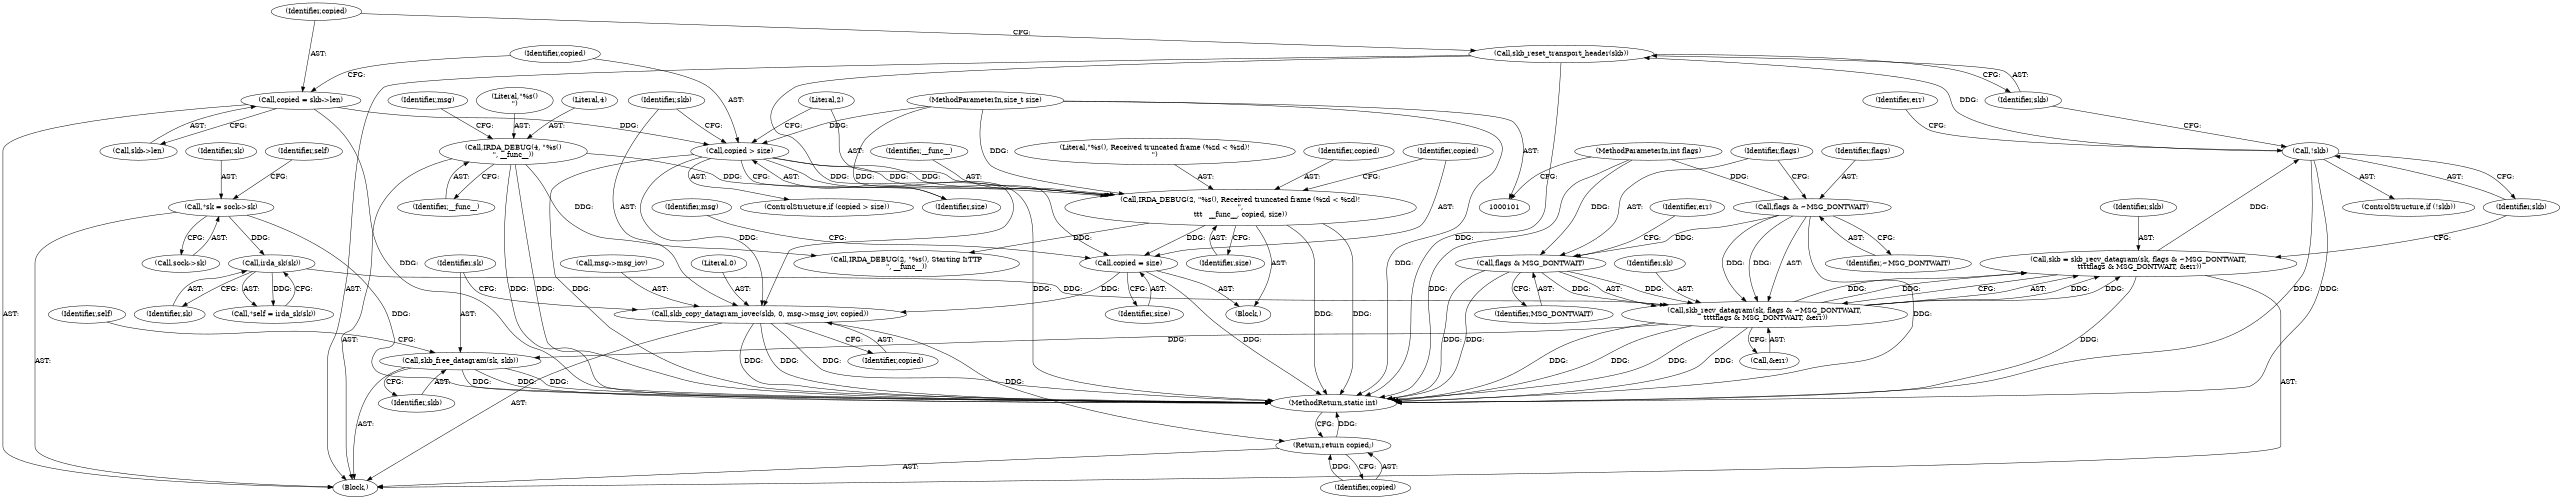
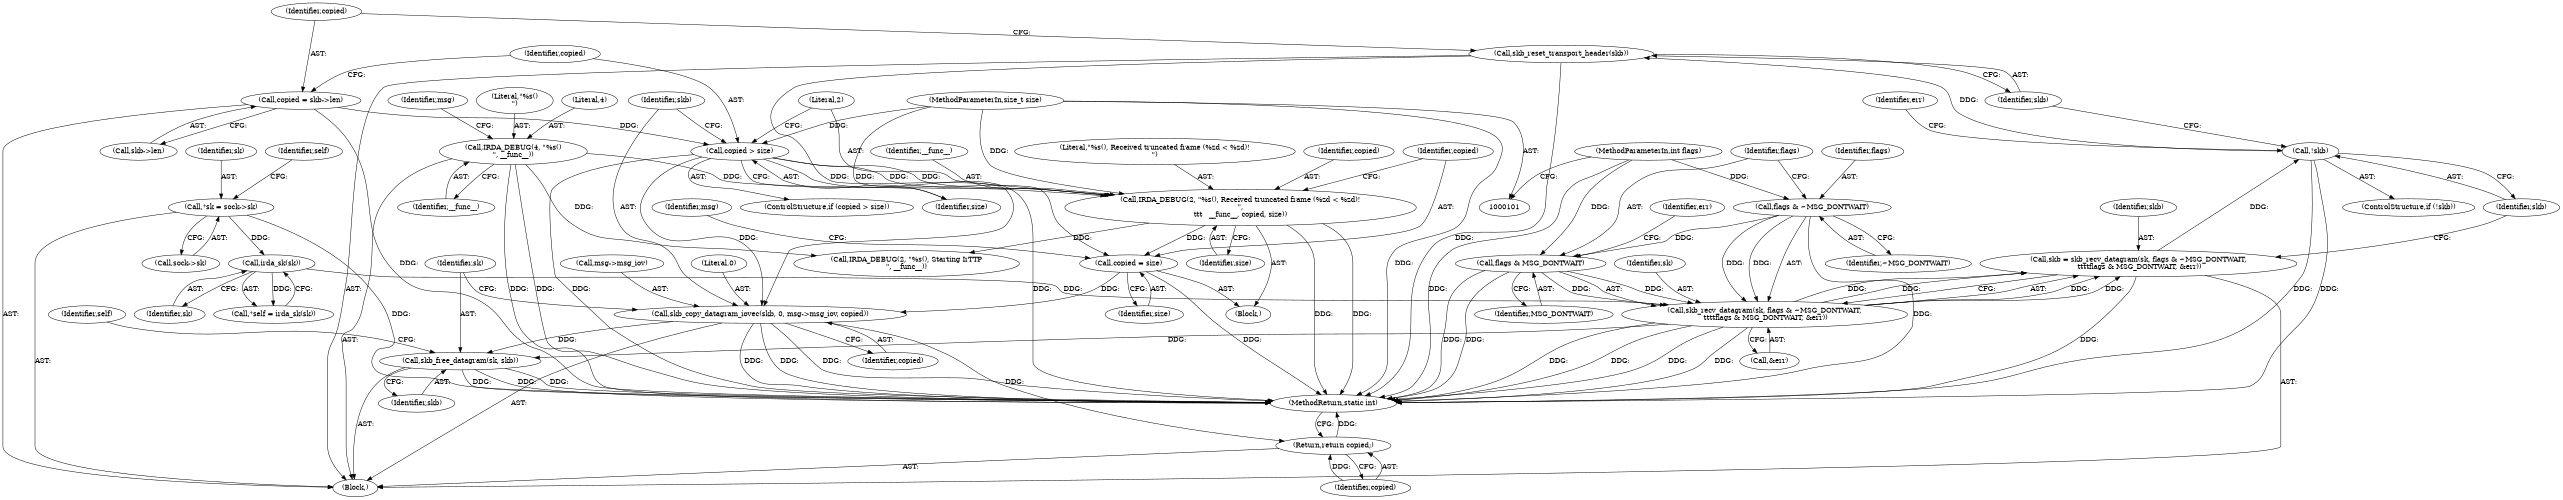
edge "(Call,skb_copy_datagram_iovec(skb, 0, msg->msg_iov, copied))" -> "(Call,skb_free_datagram(sk, skb))": added, label "DDG:"
